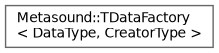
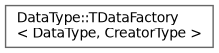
node "Metasound::TDataFactory < DataType, CreatorType >": label "Metasound::TDataFactory < DataType, CreatorType >" -> "DataType::TDataFactory < DataType, CreatorType >"
